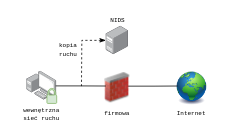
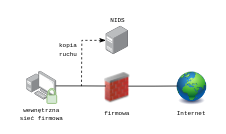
node "wewnętrzna sieć ruchu": label "wewnętrzna sieć ruchu" -> "wewnętrzna sieć firmowa"
